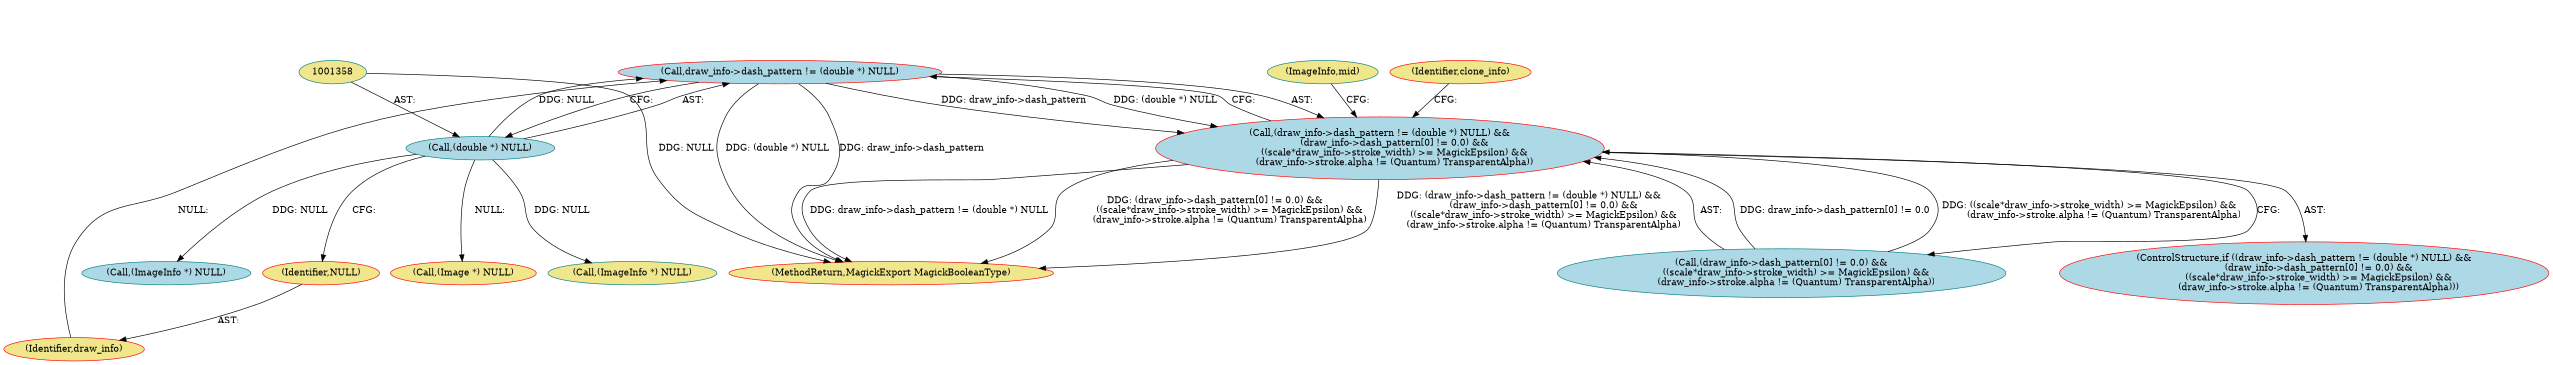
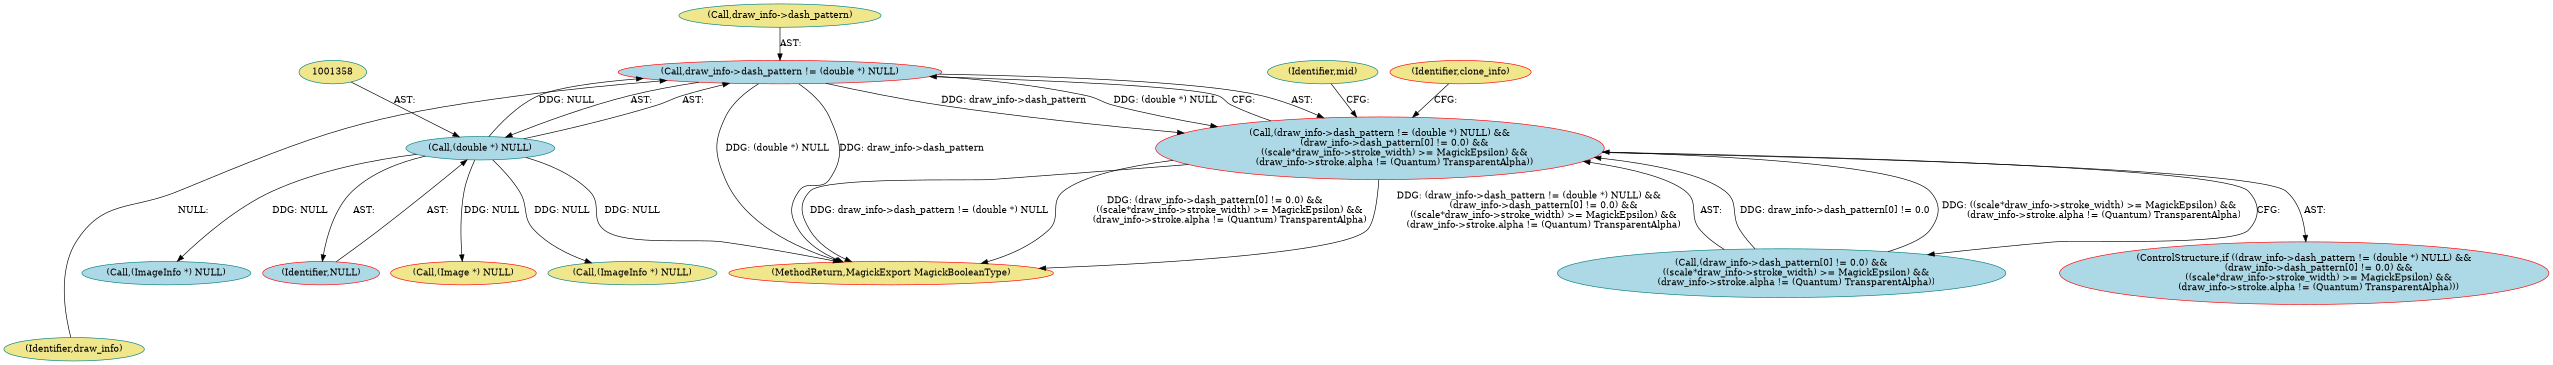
node "(Call,draw_info->dash_pattern)": added
node "(ImageInfo,mid)": label "(ImageInfo,mid)" -> "(Identifier,mid)"
edge "(Call,draw_info->dash_pattern != (double *) NULL)" -> "(Call,(double *) NULL)": label "CFG: " -> "AST: "
edge "1001358" -> "(MethodReturn,MagickExport MagickBooleanType)": now "(Call,(double *) NULL)" -> "(MethodReturn,MagickExport MagickBooleanType)"
edge "(Call,(double *) NULL)" -> "(Identifier,NULL)": label "CFG: " -> "AST: "
edge "(Call,(double *) NULL)" -> "(Call,(Image *) NULL)": label "NULL: " -> "DDG: NULL"
node "(Identifier,NULL)": fillcolor khaki -> lightblue
edge "(Identifier,NULL)" -> "(Identifier,draw_info)": now "(Identifier,NULL)" -> "(Call,(double *) NULL)"
node "(Identifier,draw_info)": color red -> teal
